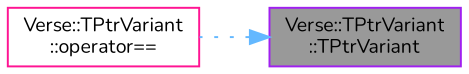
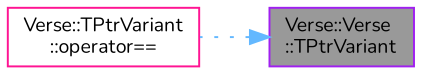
node "Verse::TPtrVariant ::TPtrVariant": label "Verse::TPtrVariant ::TPtrVariant" -> "Verse::Verse ::TPtrVariant"
